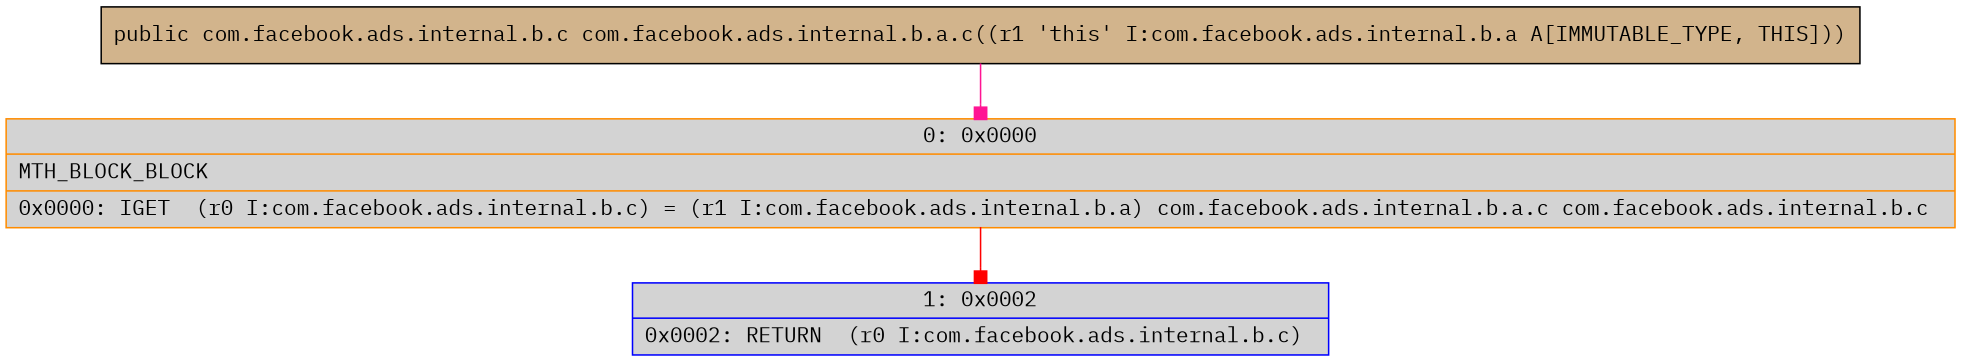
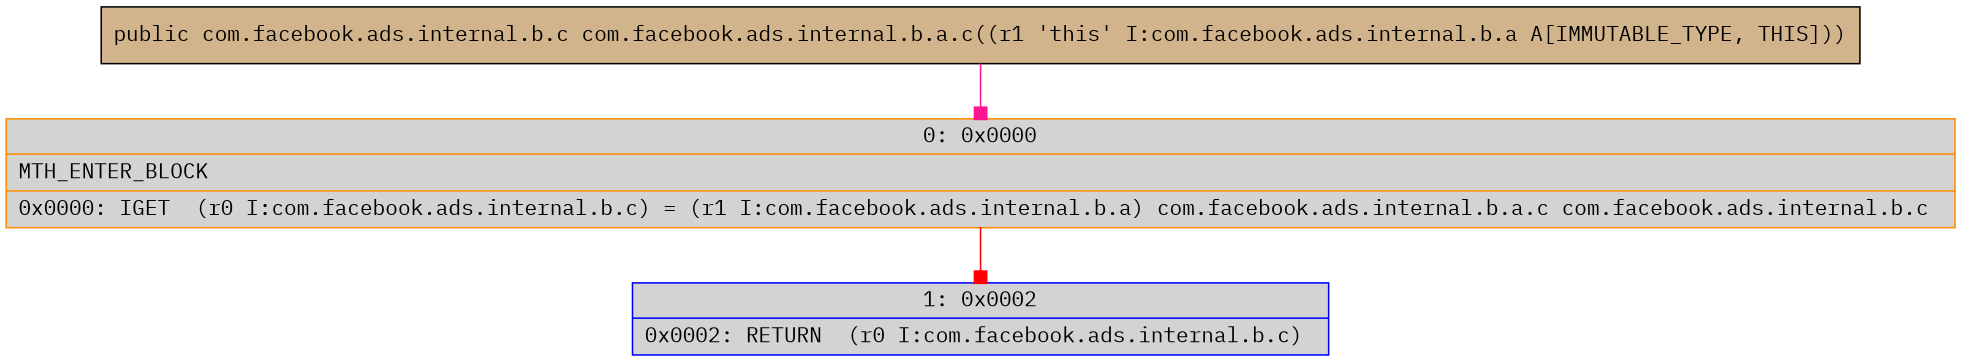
node "0: 0x0000": text "MTH_BLOCK_BLOCK" -> "MTH_ENTER_BLOCK"
